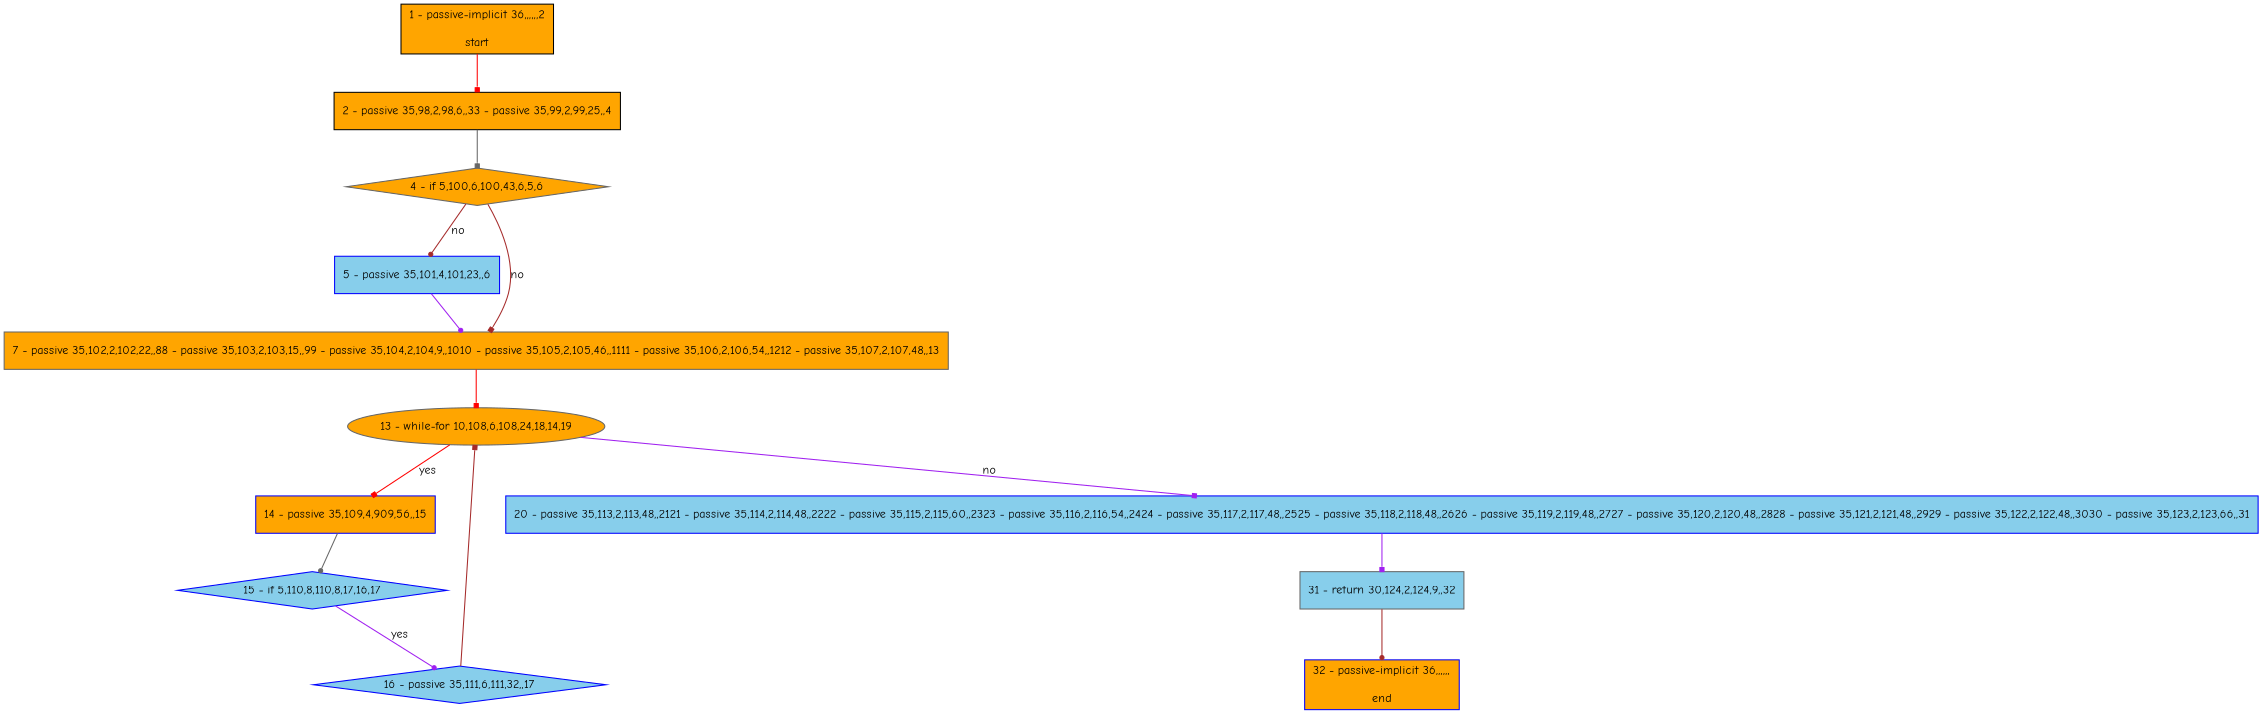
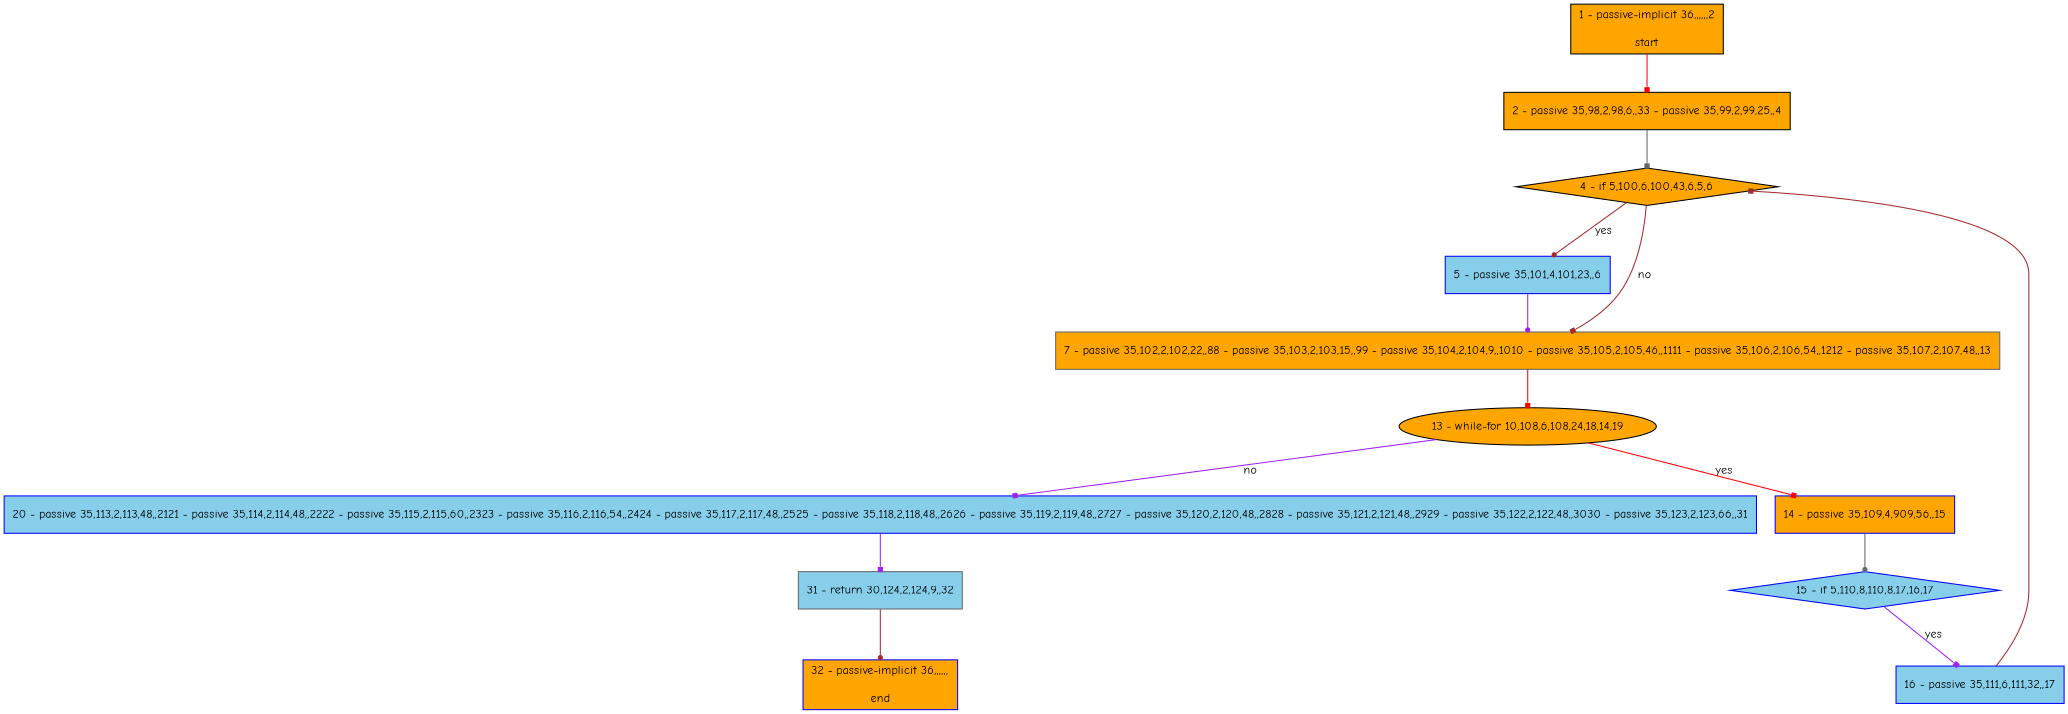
node "4 - if 5,100,6,100,43,6,5,6": color gray40 -> black
edge "4 - if 5,100,6,100,43,6,5,6" -> "5 - passive 35,101,4,101,23,,6": label "no" -> "yes"
node "13 - while-for 10,108,6,108,24,18,14,19": color gray40 -> black
edge "16 - passive 35,111,6,111,32,,17" -> "13 - while-for 10,108,6,108,24,18,14,19": now "16 - passive 35,111,6,111,32,,17" -> "4 - if 5,100,6,100,43,6,5,6"
edge "15 - if 5,110,8,110,8,17,16,17" -> "16 - passive 35,111,6,111,32,,17": arrowhead dot -> box
node "16 - passive 35,111,6,111,32,,17": shape diamond -> box
